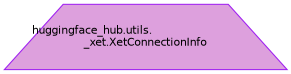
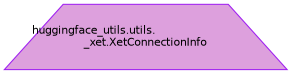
node "huggingface_hub.utils. _xet.XetConnectionInfo": label "huggingface_hub.utils. _xet.XetConnectionInfo" -> "huggingface_utils.utils. _xet.XetConnectionInfo"
